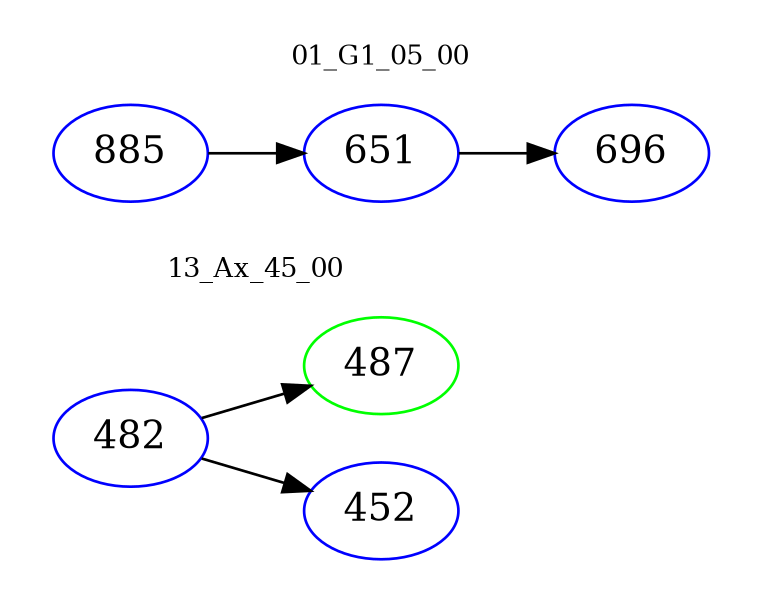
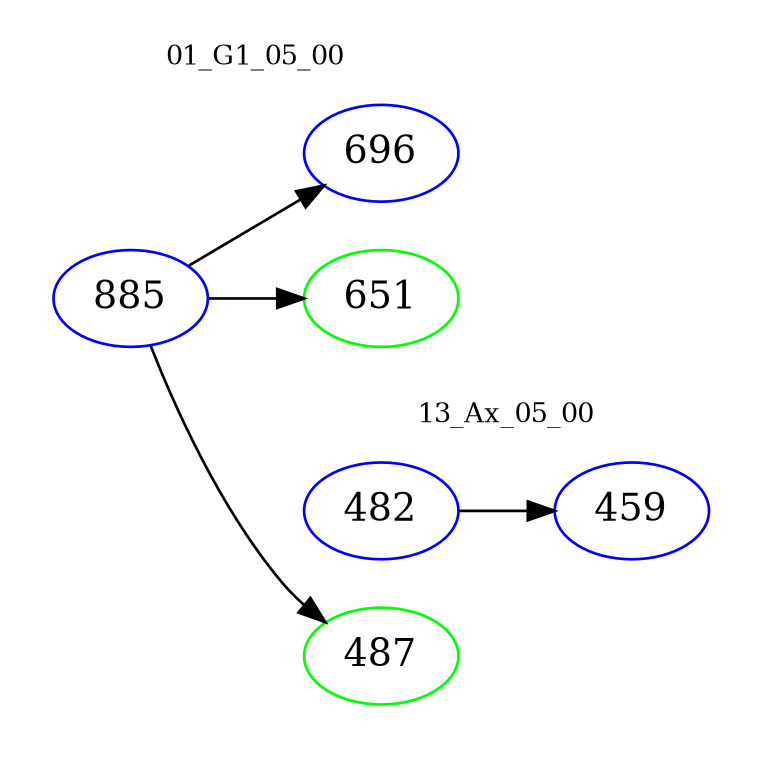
node "651": color blue -> green
edge "651" -> "696": now "885" -> "696"
cluster "13_Ax_45_00": label "13_Ax_45_00" -> "13_Ax_05_00"
edge "482" -> "487": now "885" -> "487"
node "452": label "452" -> "459"
